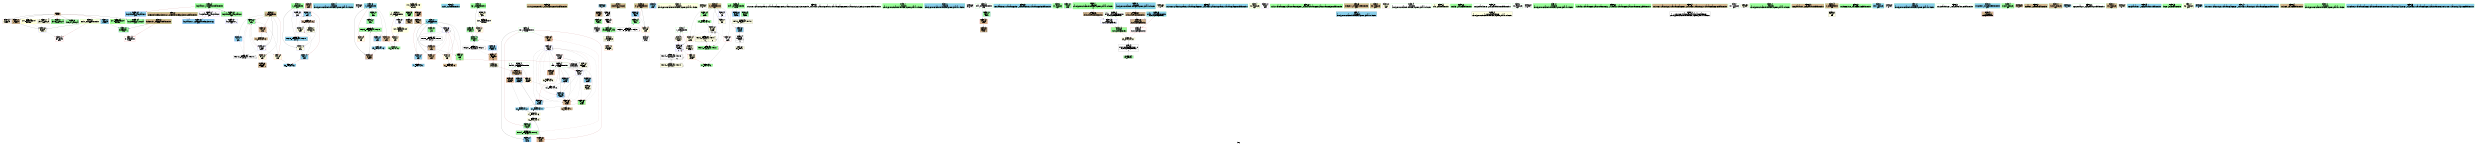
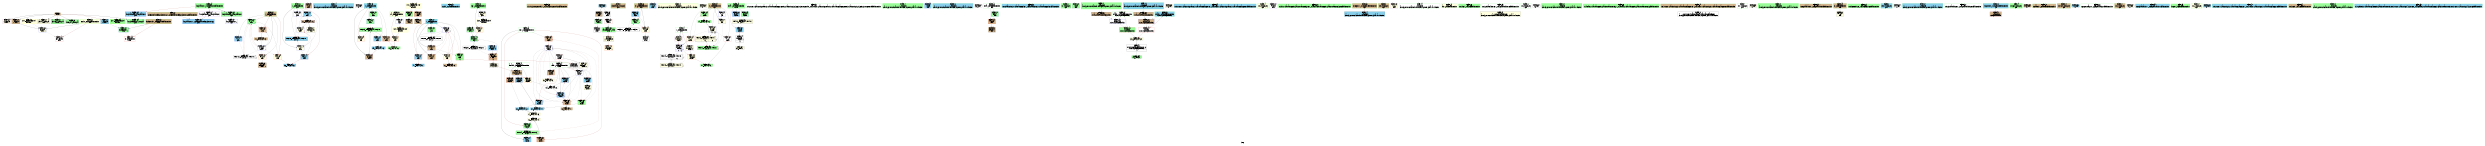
node "NodeID: 99": added
